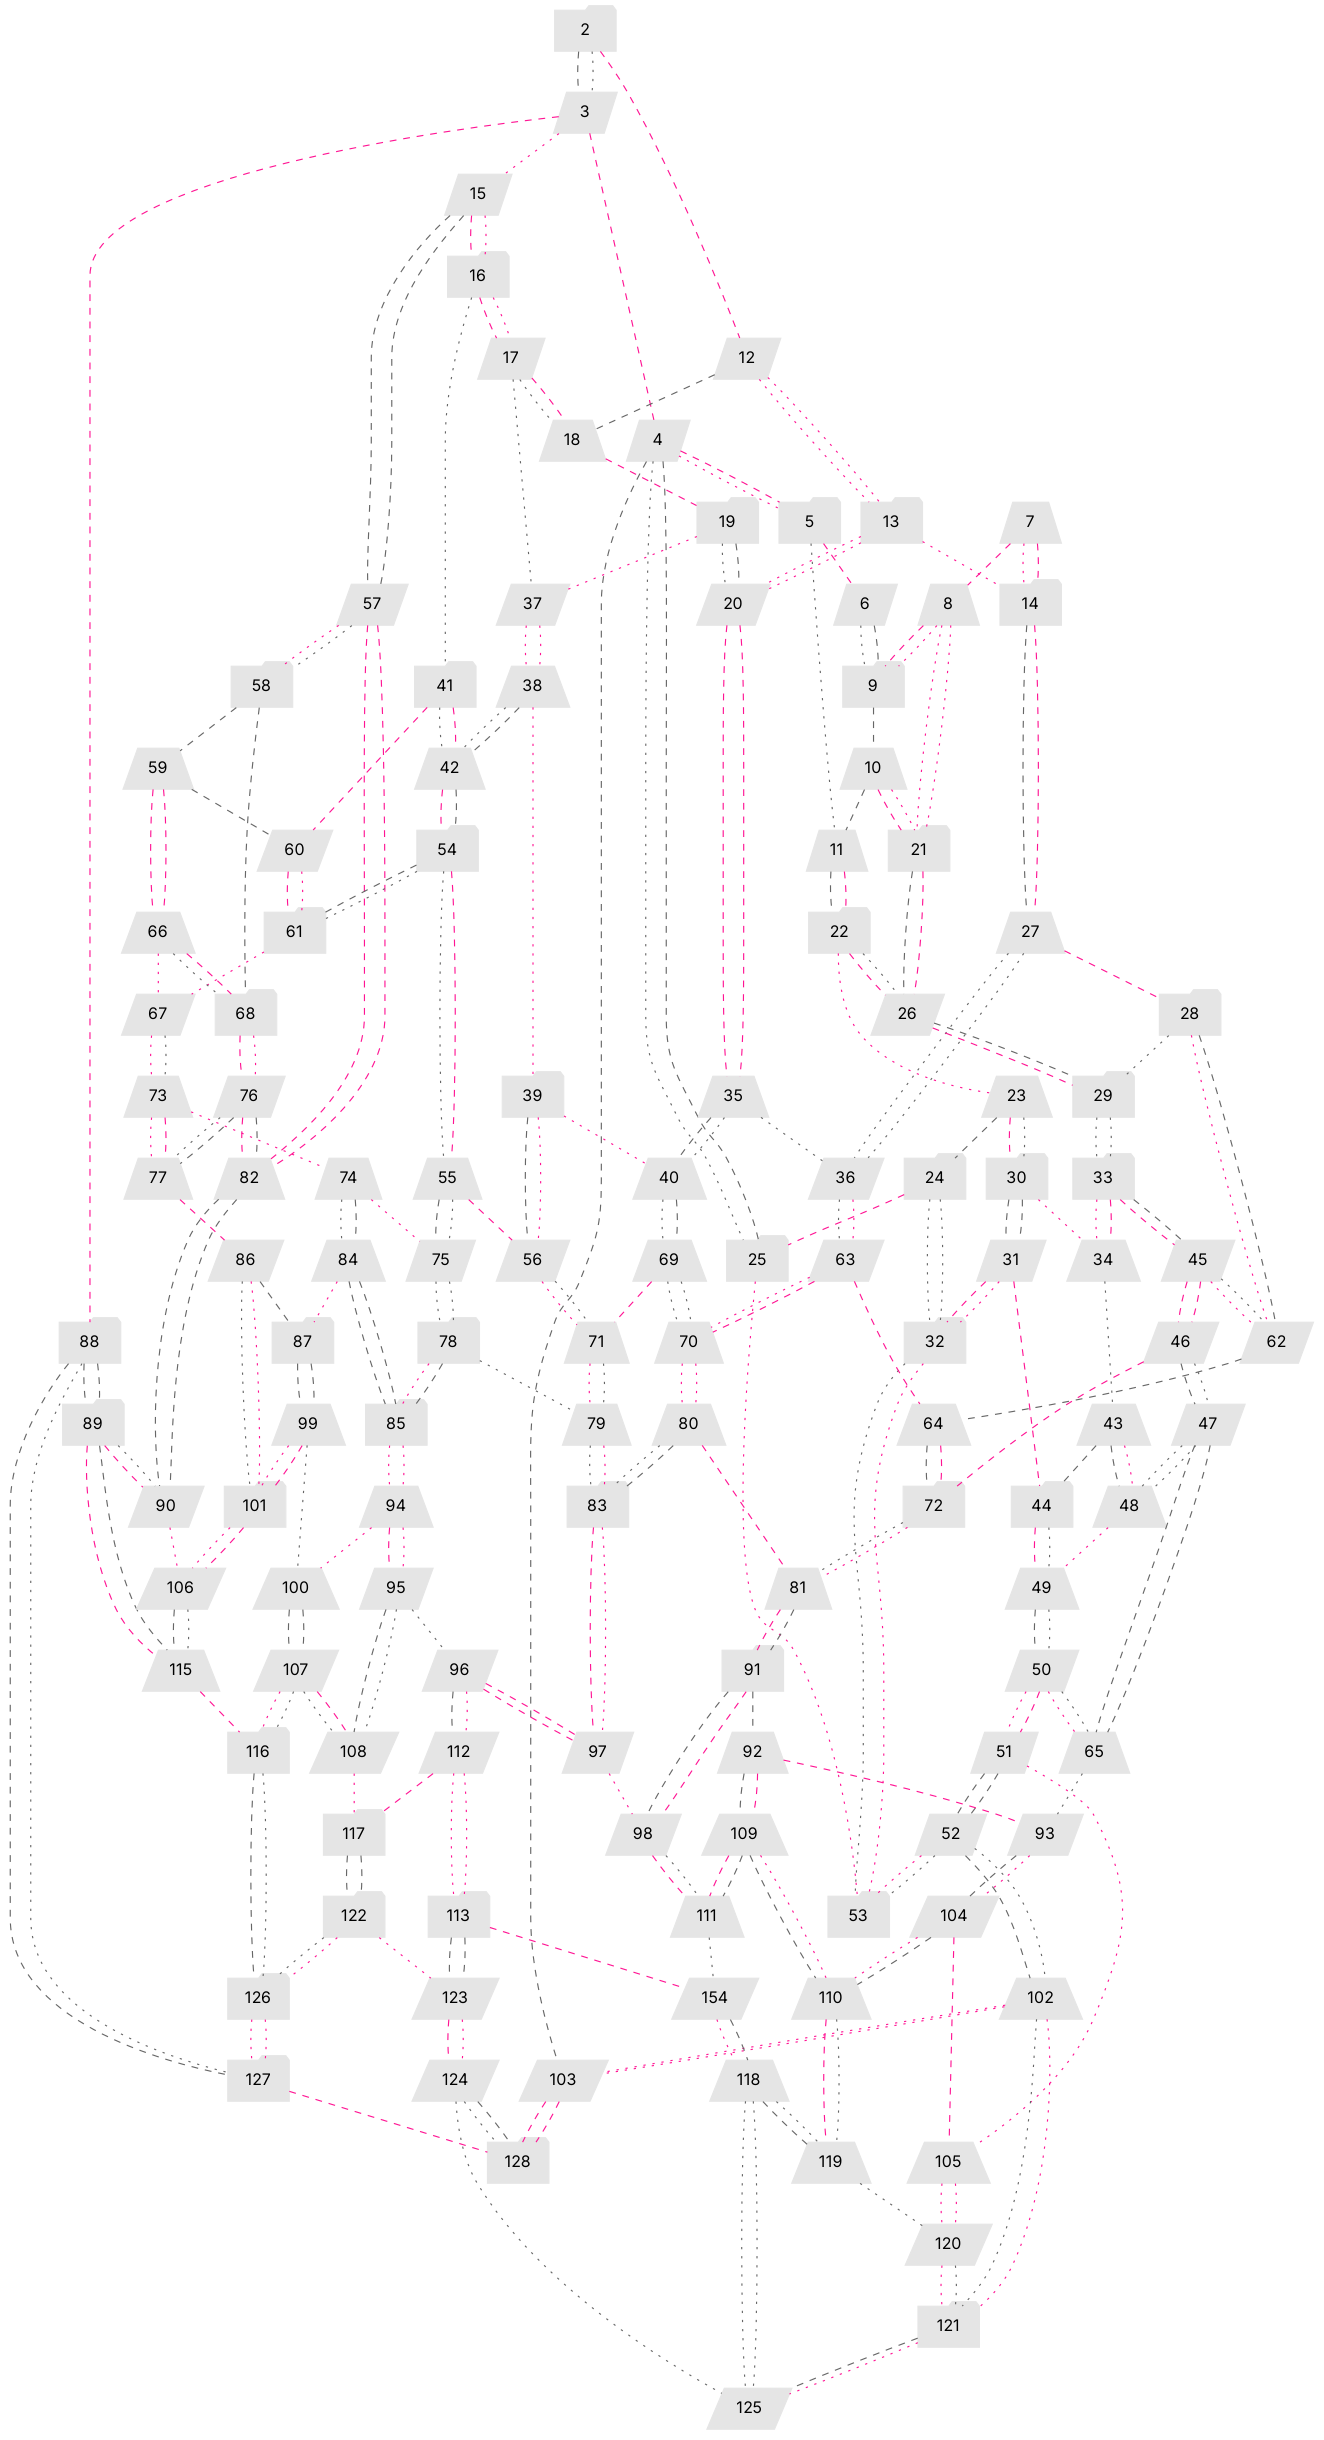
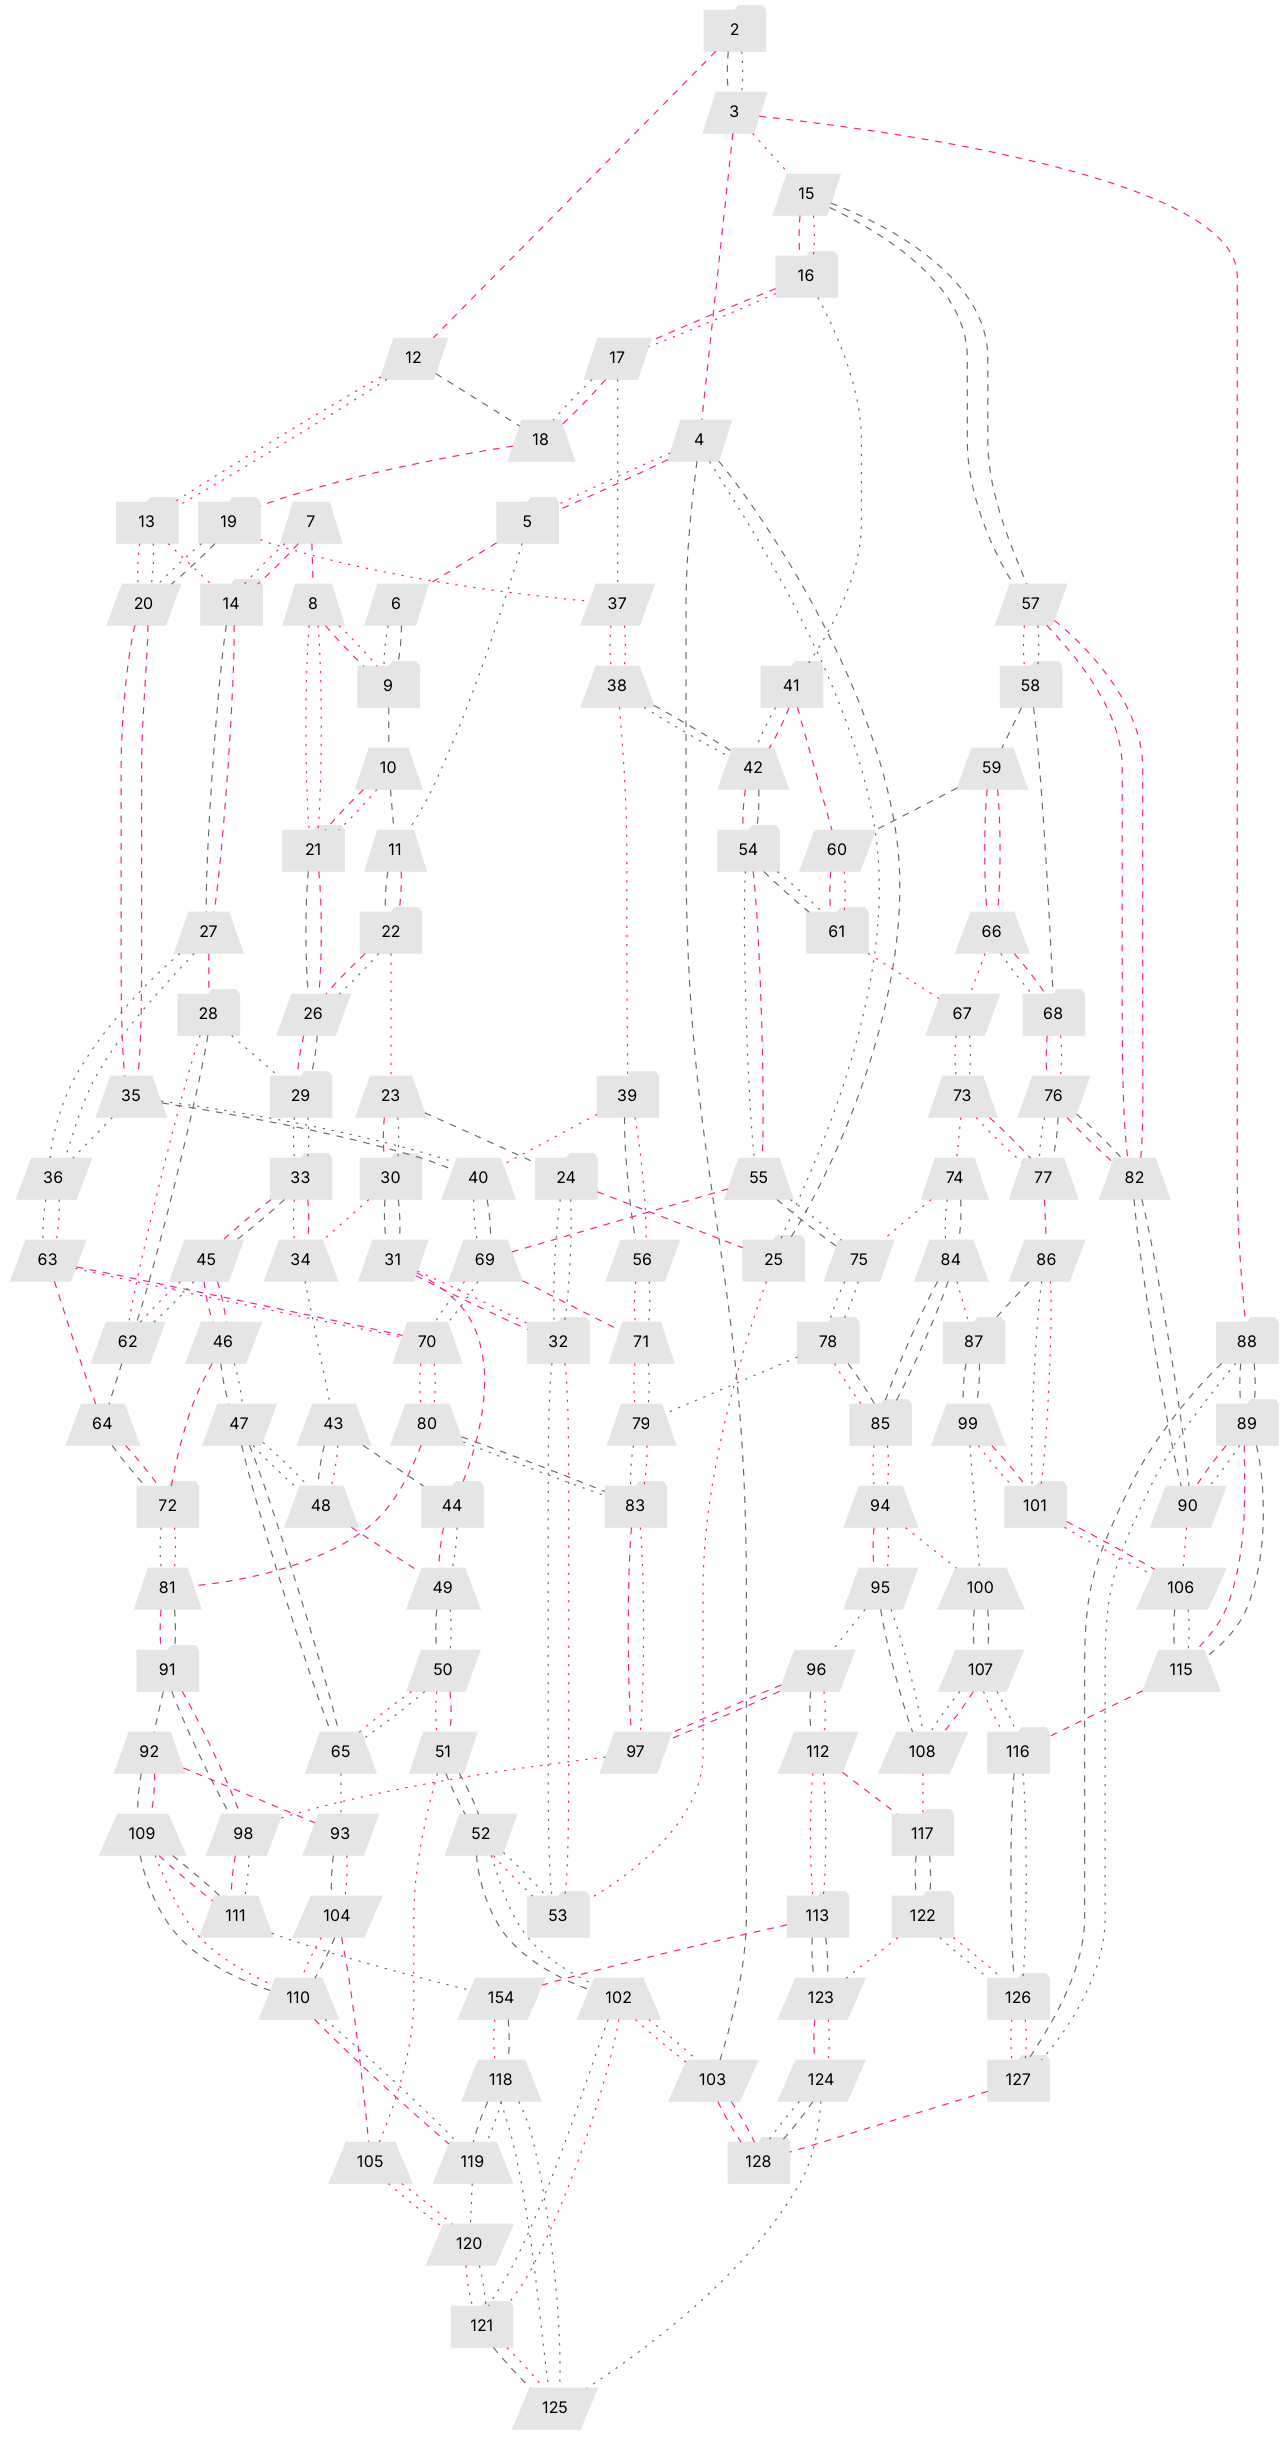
edge "55" -- "56": now "55" -- "69"
edge "48" -- "49": style dotted -> dashed
